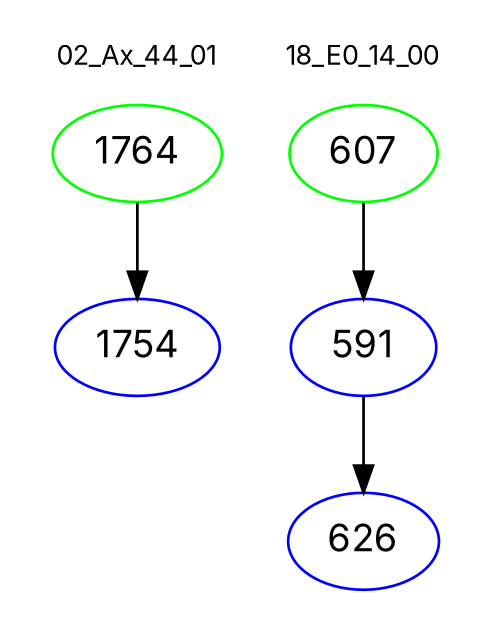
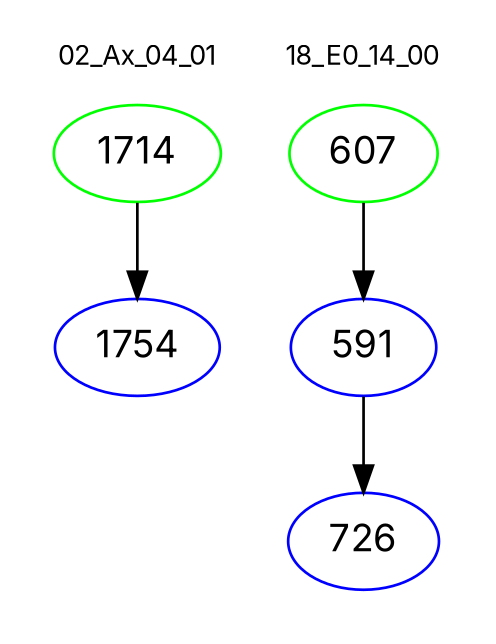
cluster "02_Ax_44_01": label "02_Ax_44_01" -> "02_Ax_04_01"
node "1764": label "1764" -> "1714"
node "626": label "626" -> "726"
